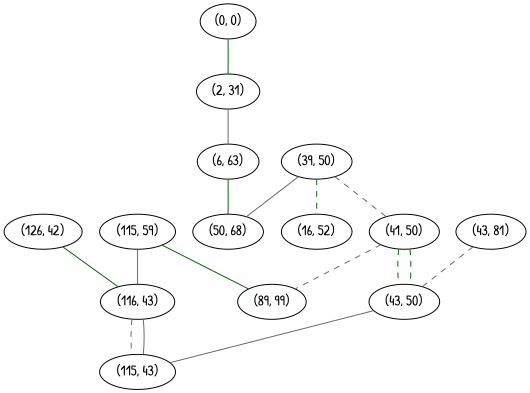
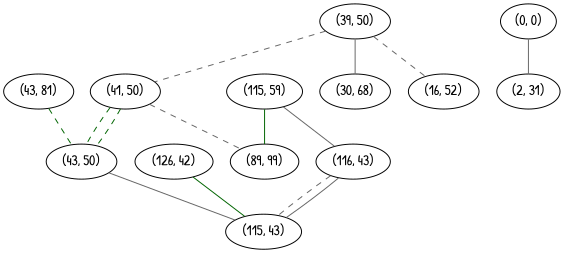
edge "(0, 0)" -- "(2, 31)": color darkgreen -> gray40
node "(6, 63)": removed
edge "(39, 50)" -- "(16, 52)": color darkgreen -> gray40
node "(50, 68)": label "(50, 68)" -> "(30, 68)"
edge "(126, 42)" -- "(116, 43)": now "(126, 42)" -- "(115, 43)"
edge "(43, 81)" -- "(43, 50)": color gray40 -> darkgreen
